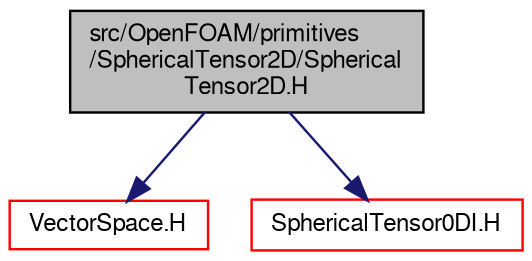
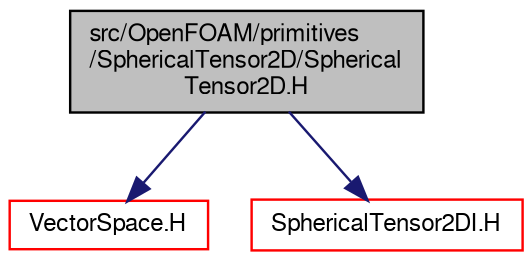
node "SphericalTensor0DI.H": label "SphericalTensor0DI.H" -> "SphericalTensor2DI.H"
